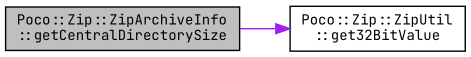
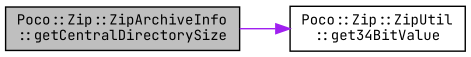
node "Poco::Zip::ZipUtil ::get32BitValue": label "Poco::Zip::ZipUtil ::get32BitValue" -> "Poco::Zip::ZipUtil ::get34BitValue"
